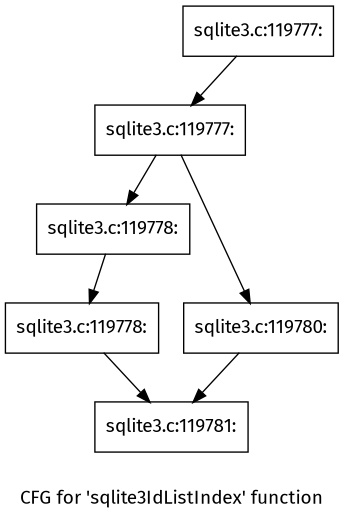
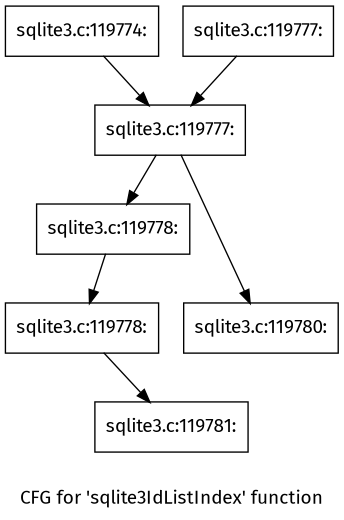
node "sqlite3.c:119774:": added
edge "sqlite3.c:119780:" -> "sqlite3.c:119781:": removed
